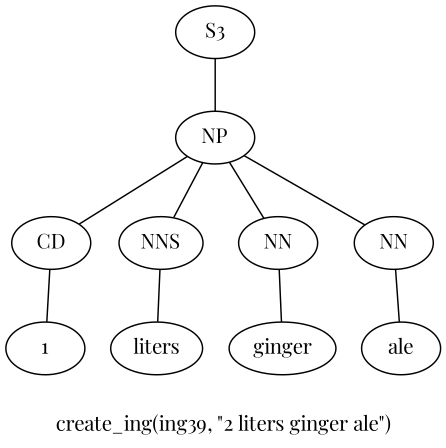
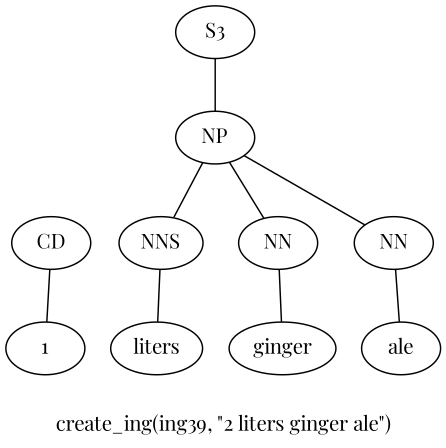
edge "NP" -- "CD": removed
